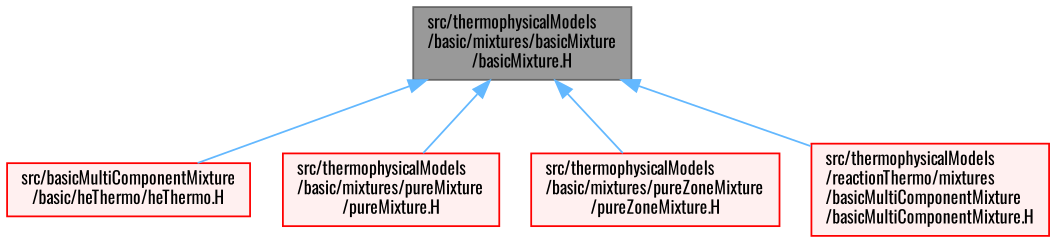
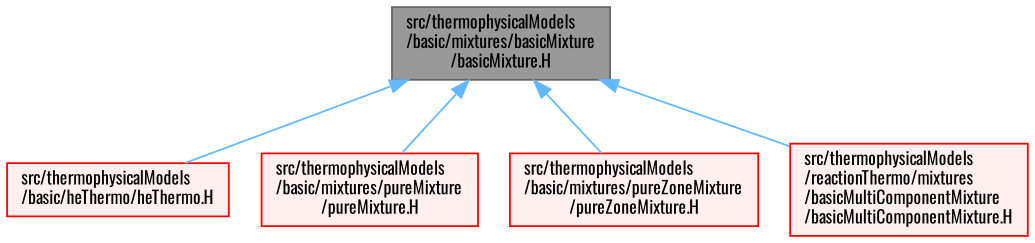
node "src/basicMultiComponentMixture /basic/heThermo/heThermo.H": label "src/basicMultiComponentMixture /basic/heThermo/heThermo.H" -> "src/thermophysicalModels /basic/heThermo/heThermo.H"
